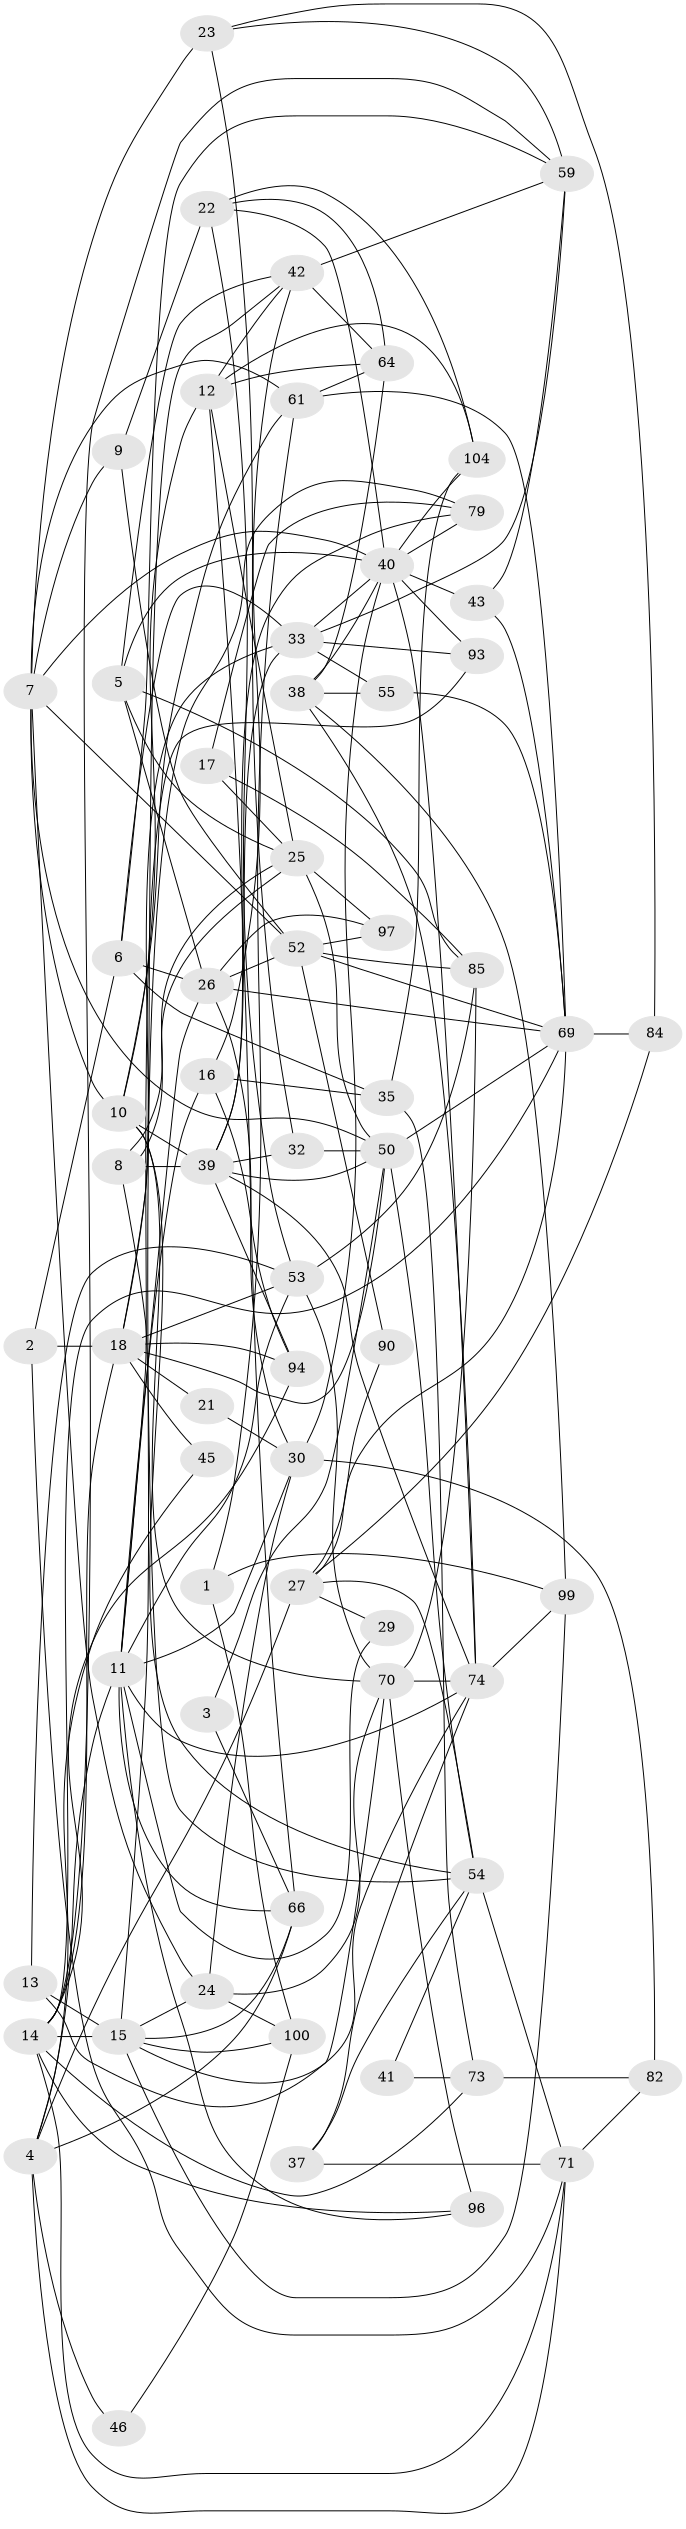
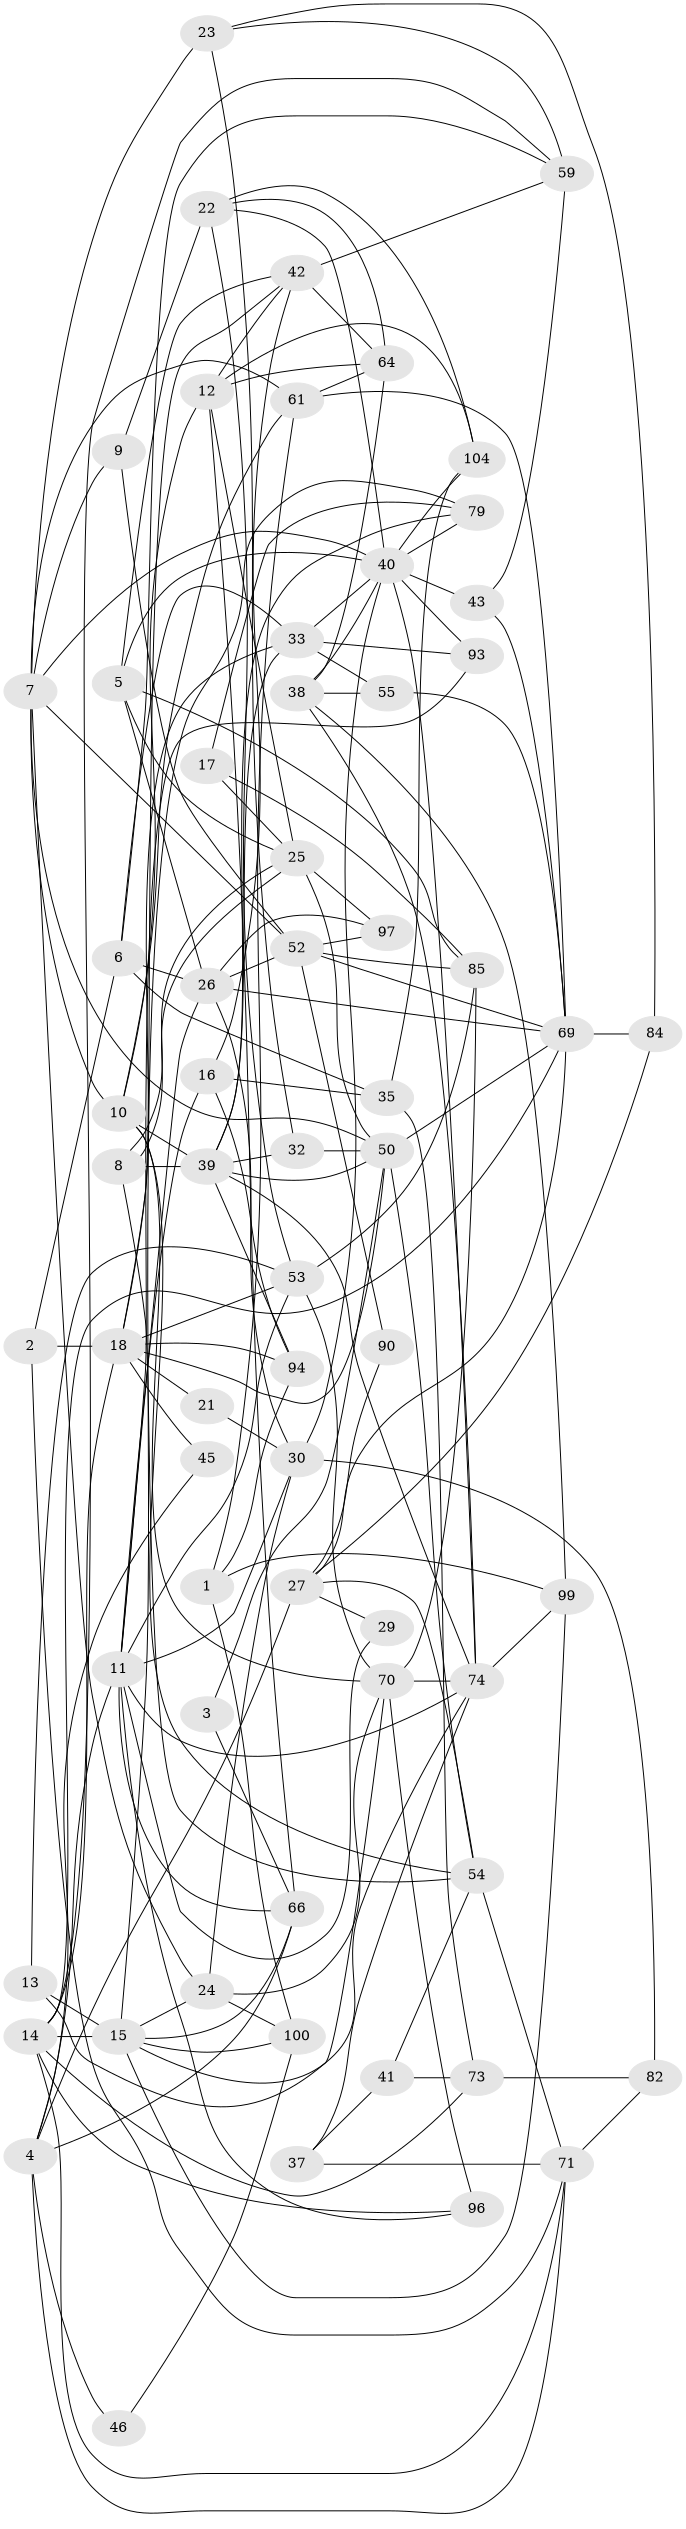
edge "59" -- "33": removed
edge "94" -- "14": now "94" -- "1"
edge "54" -- "37": now "41" -- "37"
